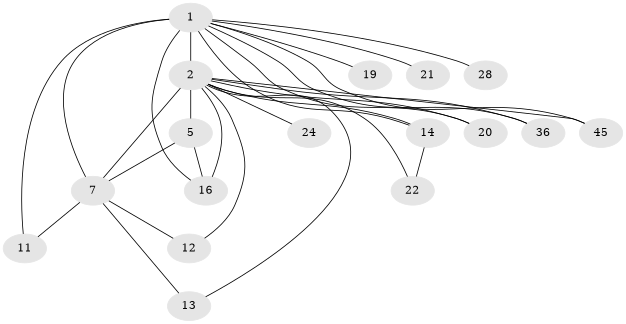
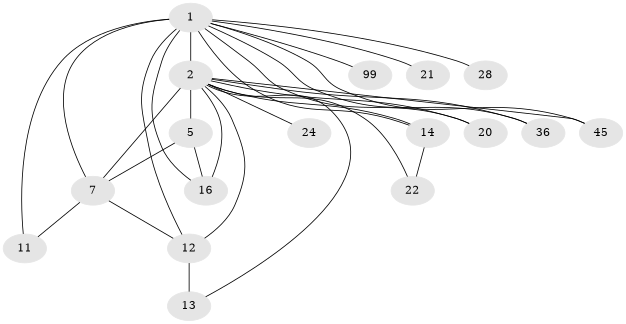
node "19": label "19" -> "99"
edge "1" -- "12": added
edge "7" -- "13": now "12" -- "13"
